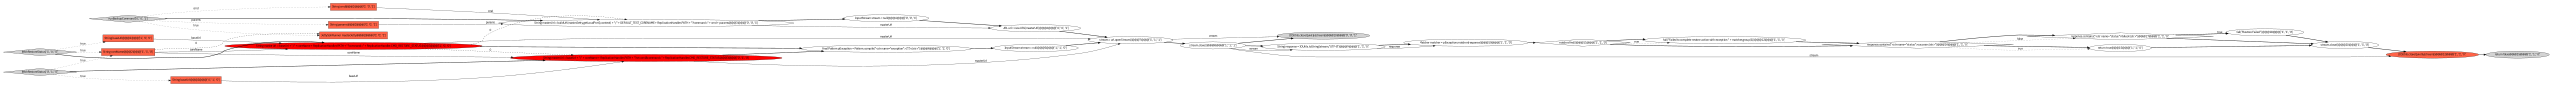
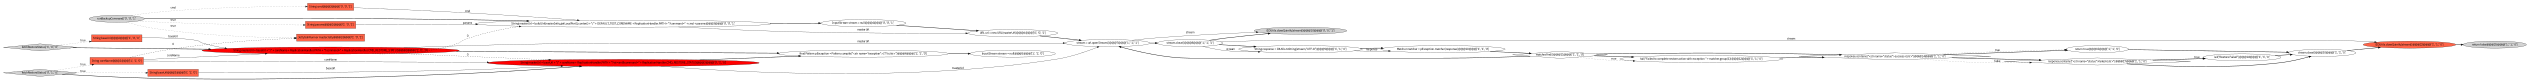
node "runBackupCommand['0', '0', '1']": shape diamond -> ellipse
edge "runBackupCommand['0', '0', '1']" -> "String params@@@2@@@['0', '0', '1']": label "params" -> "true"
edge "InputStream stream = null@@@5@@@['1', '1', '0']" -> "stream = url.openStream()@@@7@@@['1', '1', '1']": now "matcher.find()@@@11@@@['1', '1', '0']" -> "stream = url.openStream()@@@7@@@['1', '1', '1']"
edge "fetchRestoreStatus['1', '0', '0']" -> "String coreName@@@2@@@['1', '1', '0']": removed, label "true"
